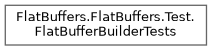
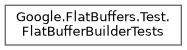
node "FlatBuffers.FlatBuffers.Test. FlatBufferBuilderTests": label "FlatBuffers.FlatBuffers.Test. FlatBufferBuilderTests" -> "Google.FlatBuffers.Test. FlatBufferBuilderTests"
